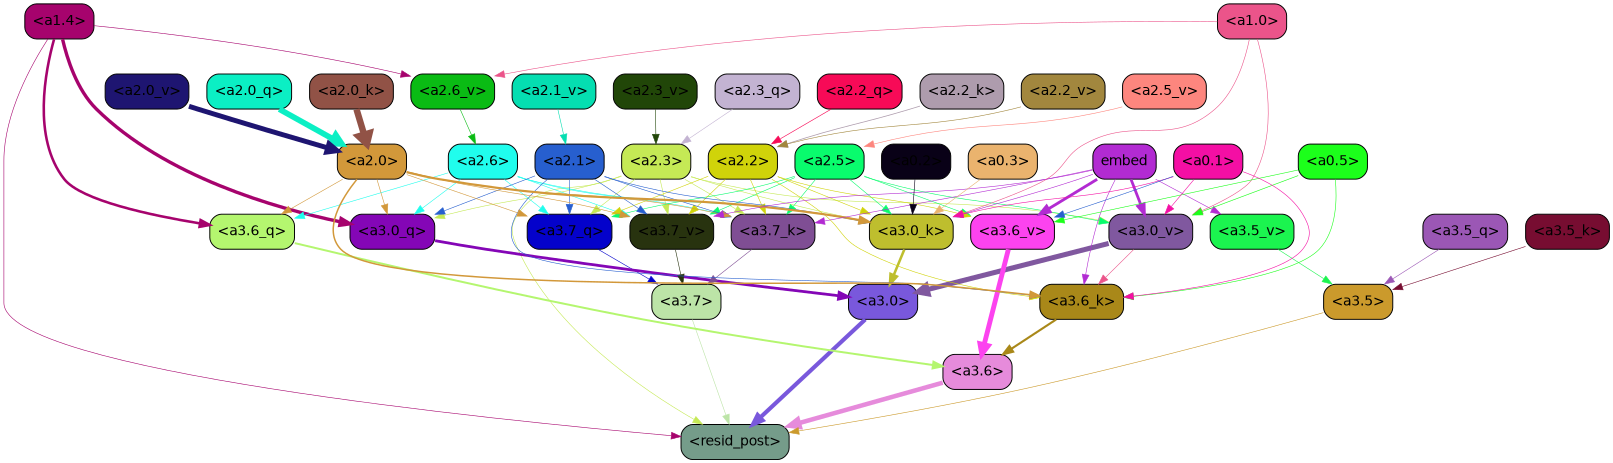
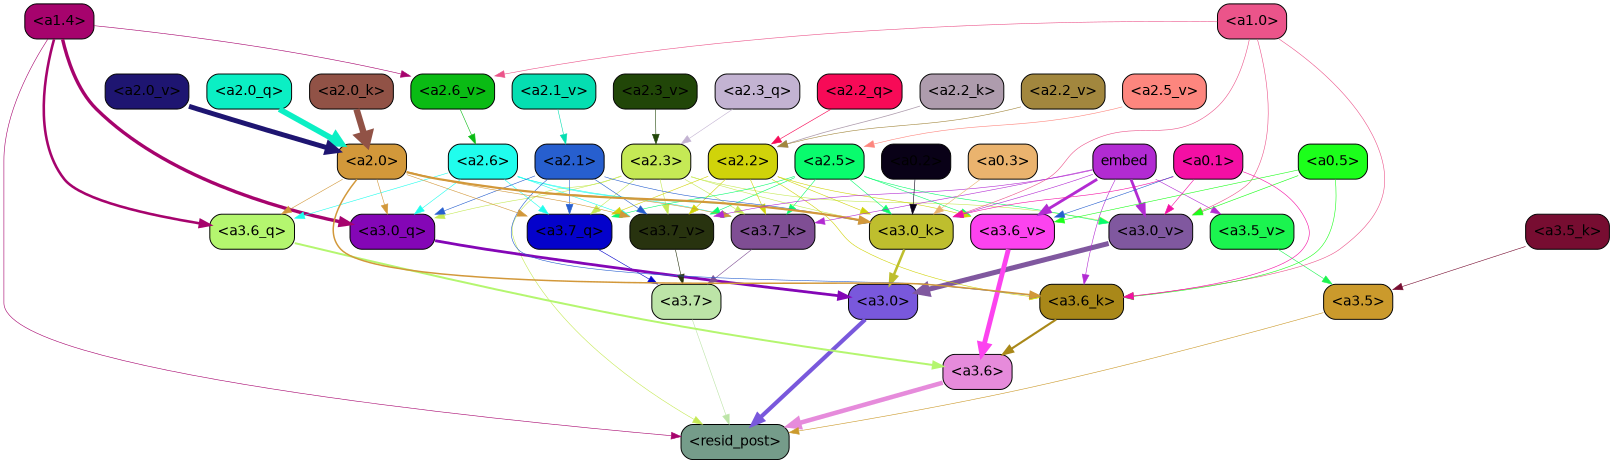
edge "<a2.1>" -> "<a3.7_k>": removed
node "<a3.5_q>": removed
edge "<a3.0_v>" -> "<a3.6_k>": now "<a1.0>" -> "<a3.6_k>"
